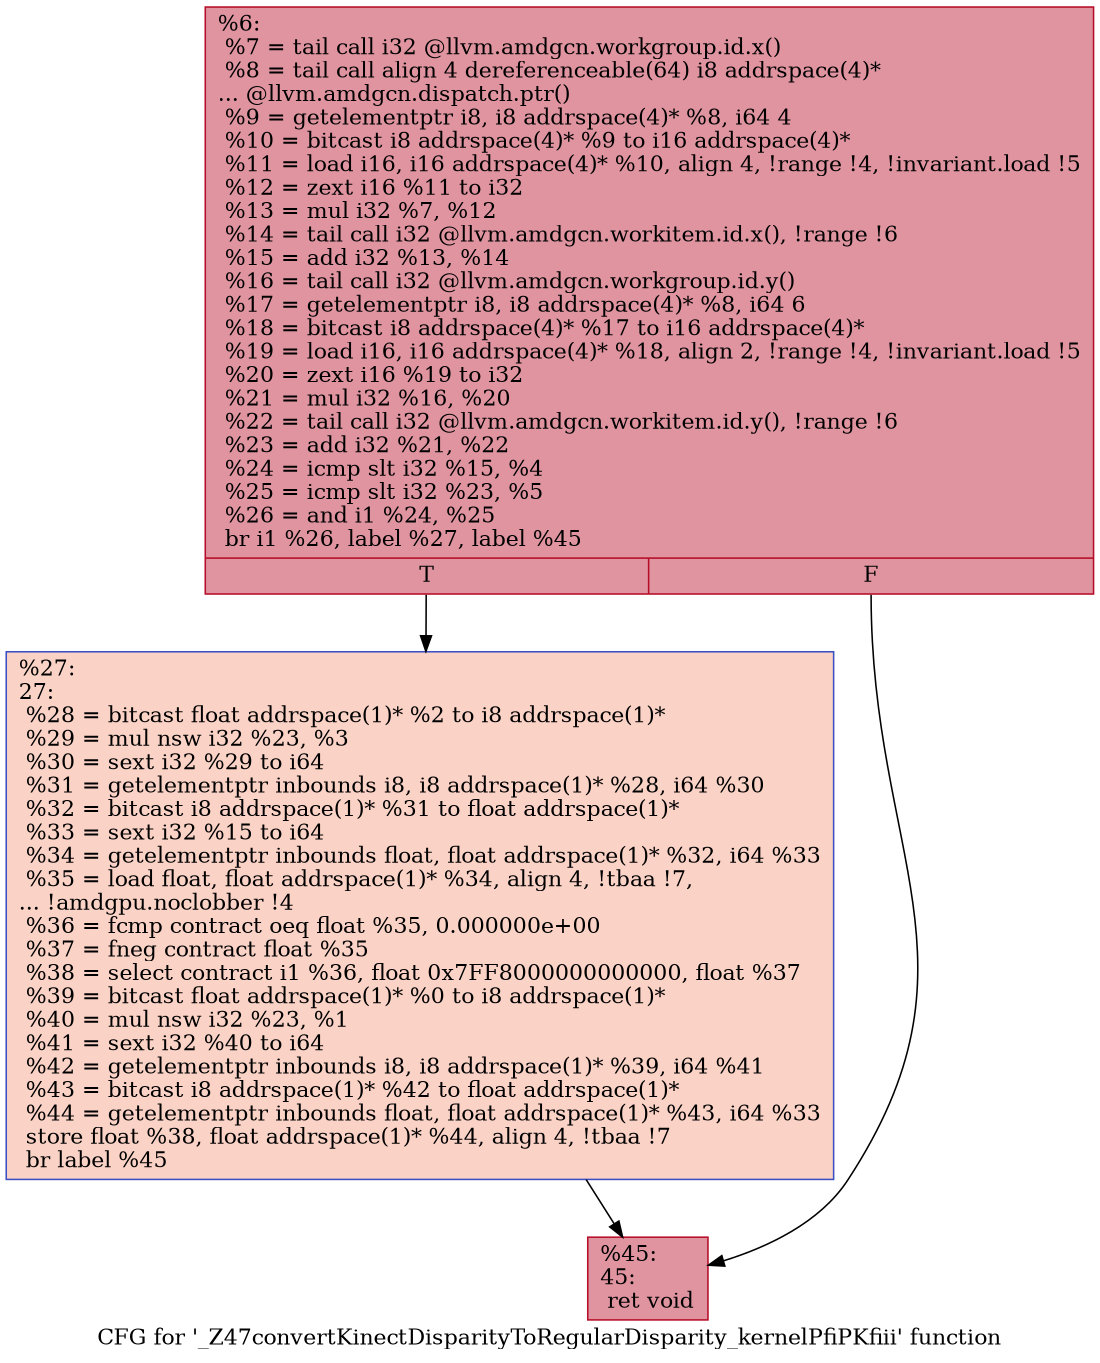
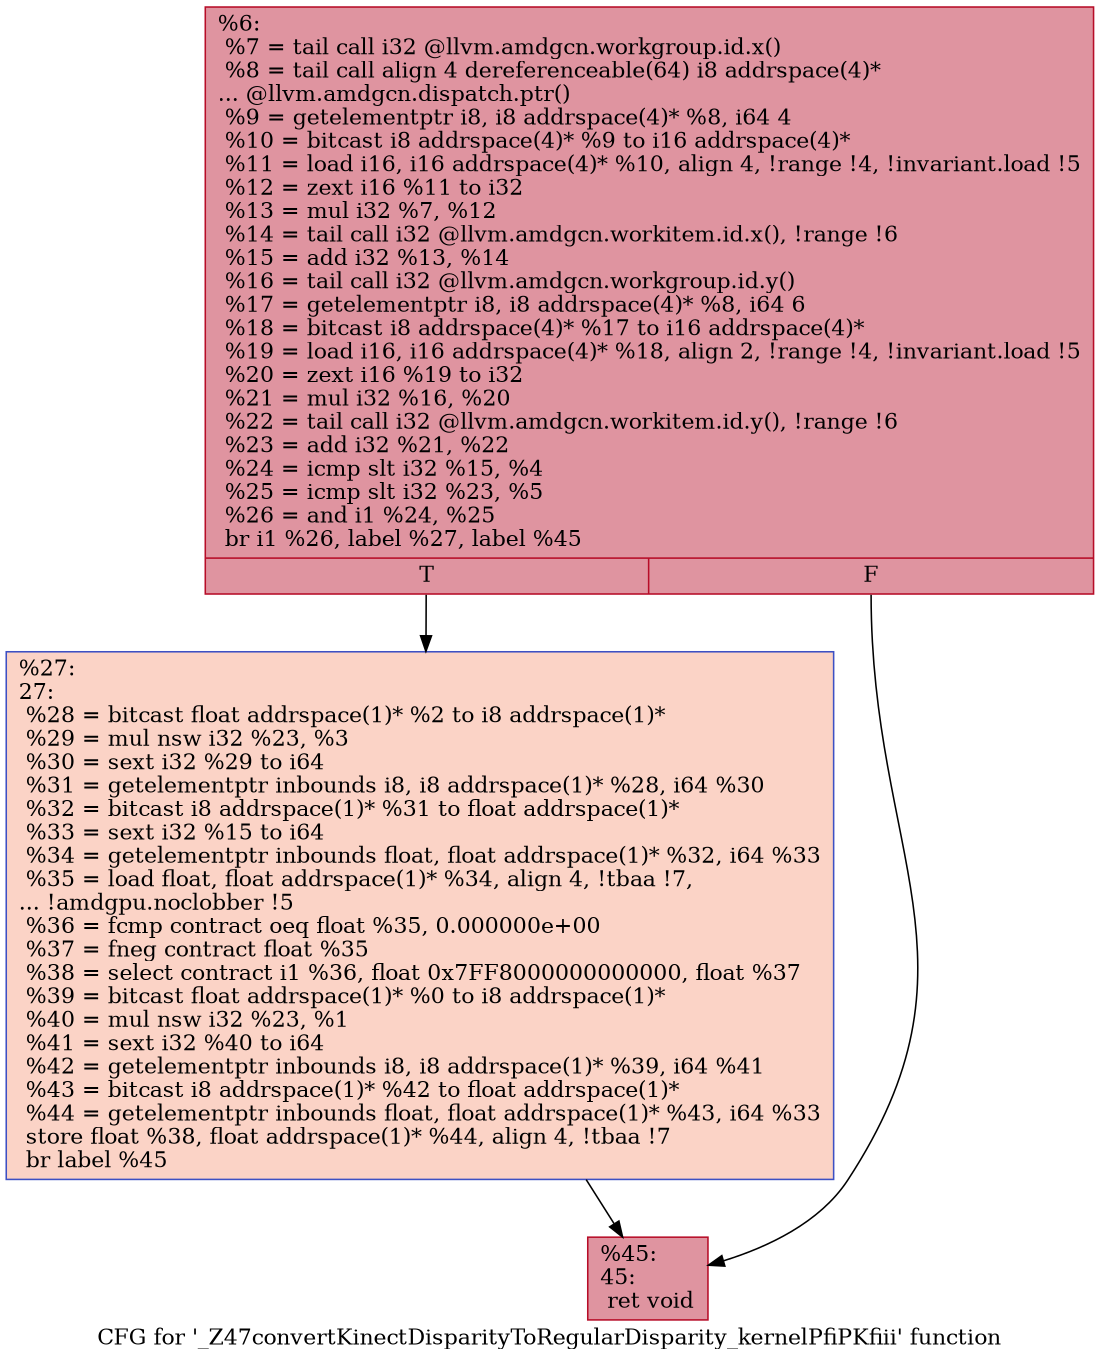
node "%27:": text "... !amdgpu.noclobber !4" -> "... !amdgpu.noclobber !5"
